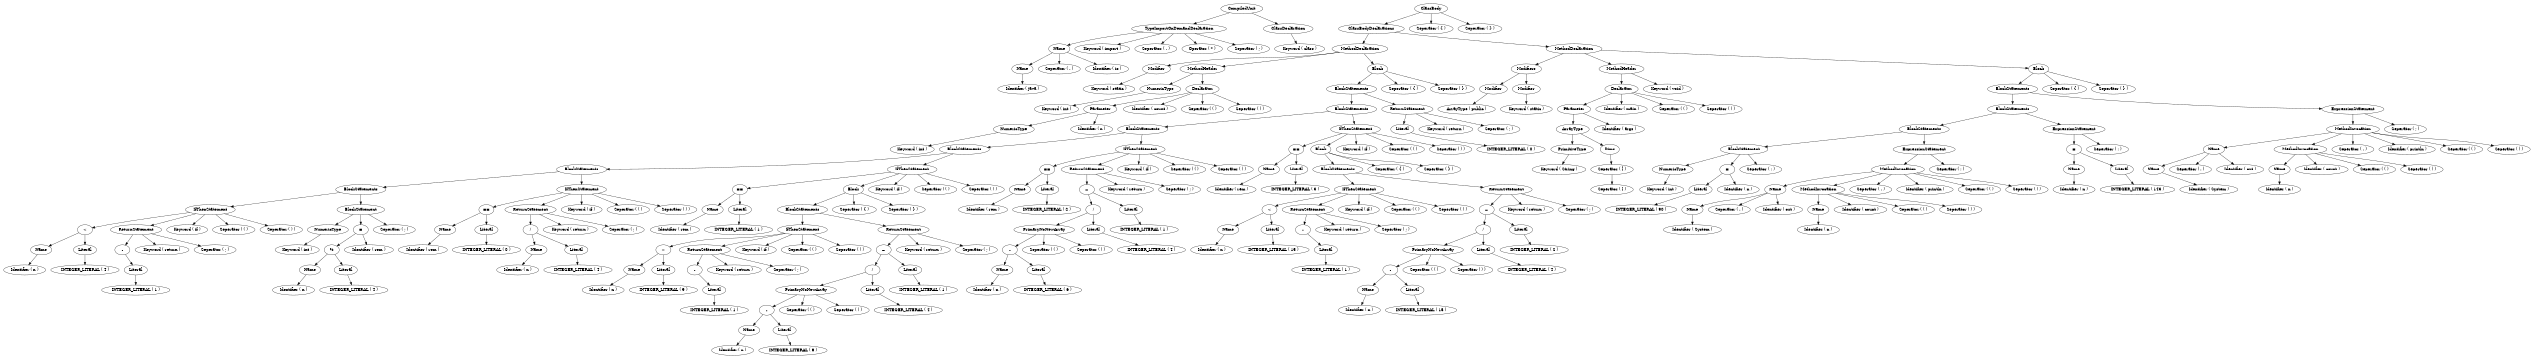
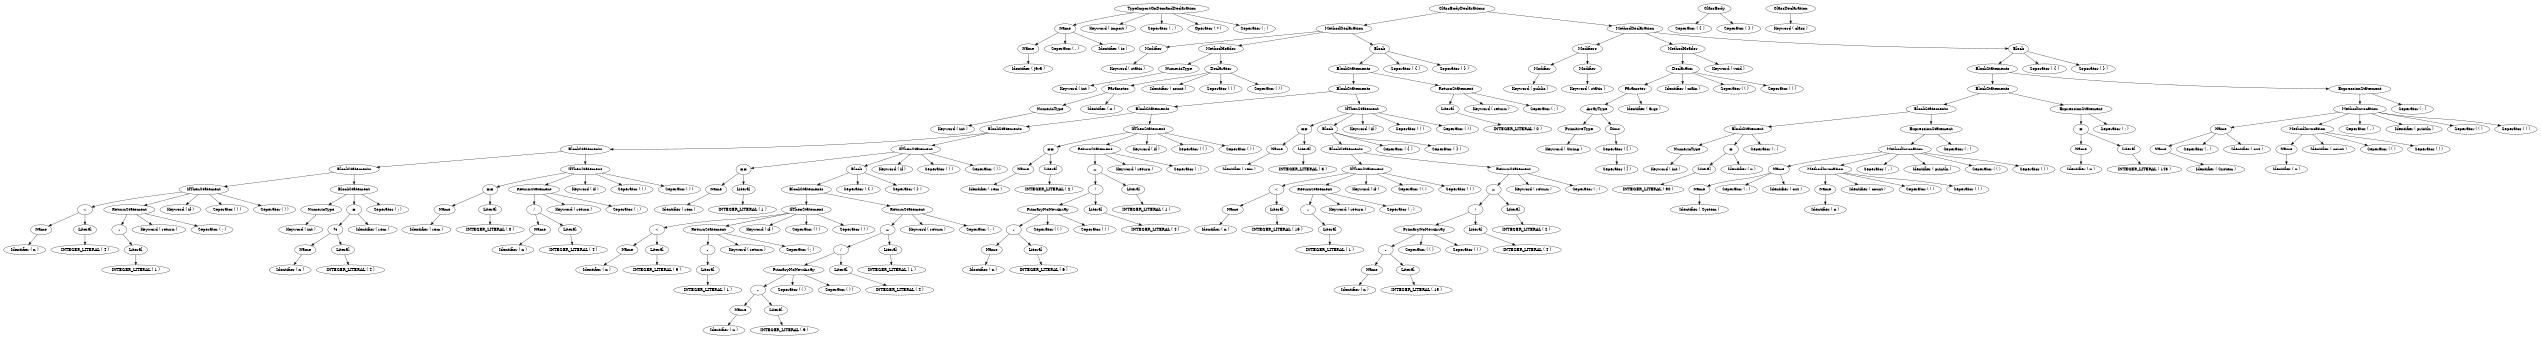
node "CompiledUnit": removed
edge "ClassBody" -> "ClassBodyDeclarations": removed
node "ArrayType ( public )": label "ArrayType ( public )" -> "Keyword ( public )"
